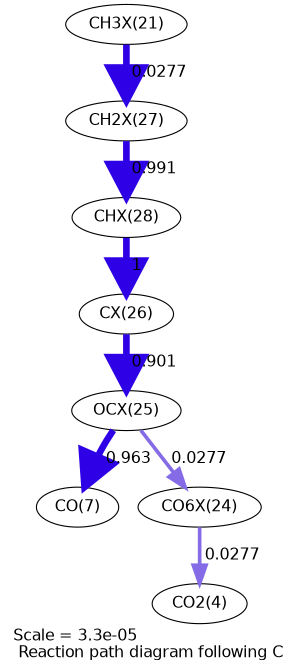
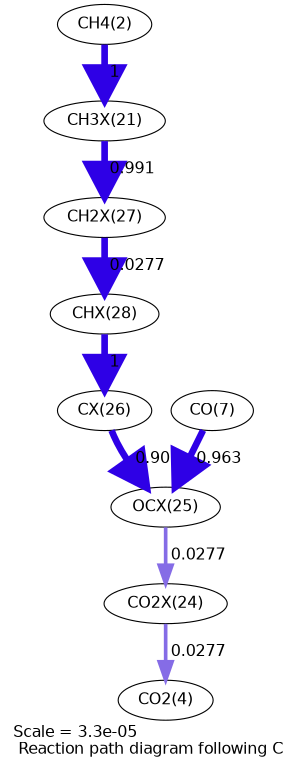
node "CH4(2)": added
edge "CH3X(21)" -> "CH2X(27)": label " 0.0277" -> " 0.991"
edge "CH2X(27)" -> "CHX(28)": label " 0.991" -> " 0.0277"
edge "OCX(25)" -> "CO(7)": reversed
node "CO6X(24)": label "CO6X(24)" -> "CO2X(24)"
